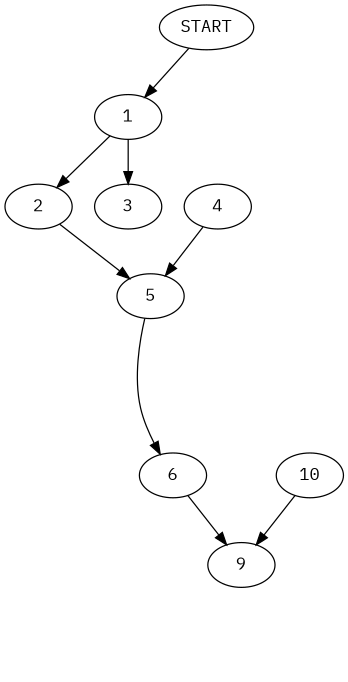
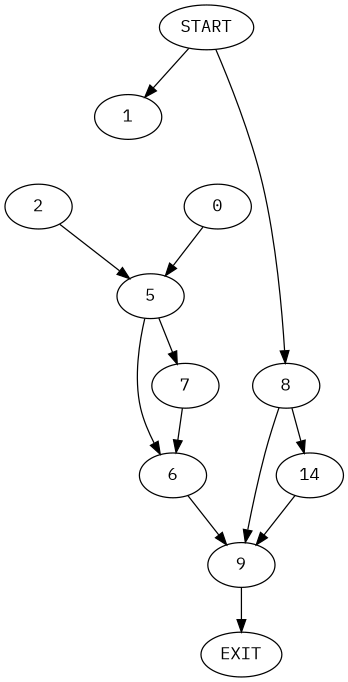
edge "1" -> "2": removed
node "3": removed
node "4": label "4" -> "0"
node "7": added
node "8": added
node "10": label "10" -> "14"
node "EXIT": added
